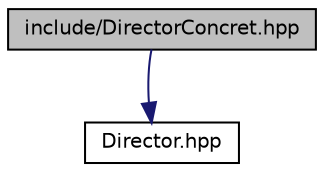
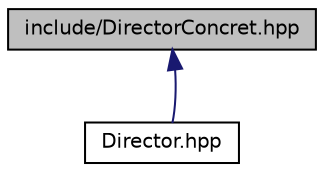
edge "include/DirectorConcret.hpp" -> "Director.hpp": reversed
